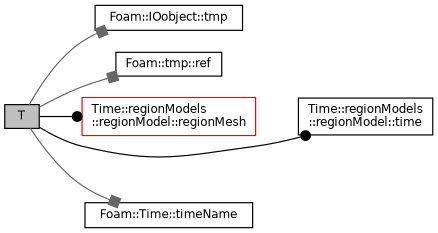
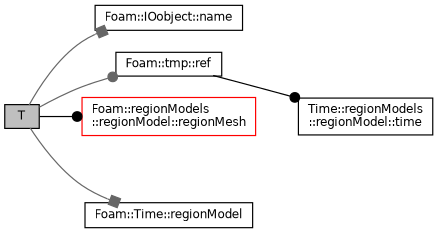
node "Foam::IOobject::tmp": label "Foam::IOobject::tmp" -> "Foam::IOobject::name"
edge "T" -> "Foam::tmp::ref": arrowhead box -> dot
node "Time::regionModels ::regionModel::regionMesh": label "Time::regionModels ::regionModel::regionMesh" -> "Foam::regionModels ::regionModel::regionMesh"
edge "T" -> "Time::regionModels ::regionModel::time": now "Foam::tmp::ref" -> "Time::regionModels ::regionModel::time"
node "Foam::Time::timeName": label "Foam::Time::timeName" -> "Foam::Time::regionModel"
